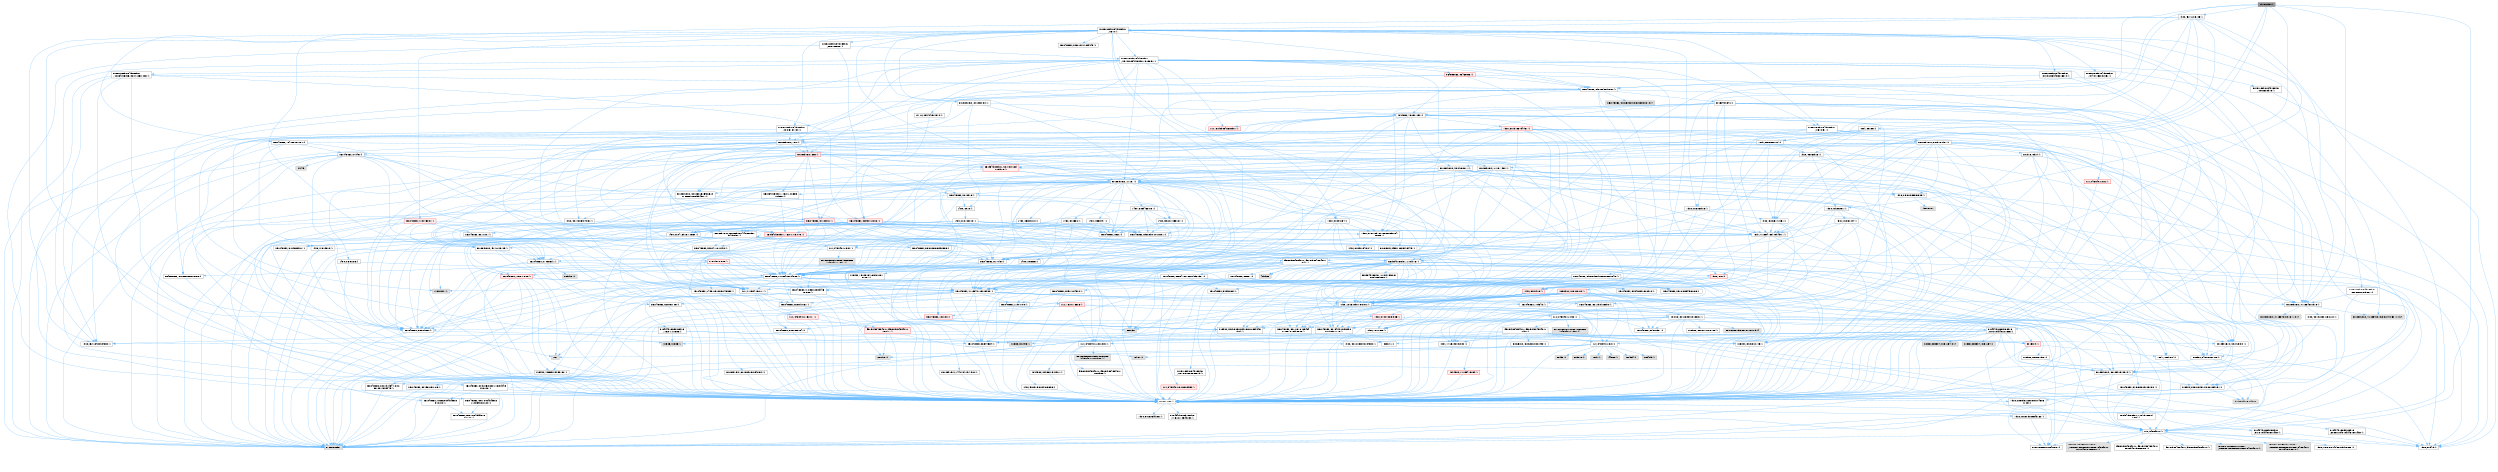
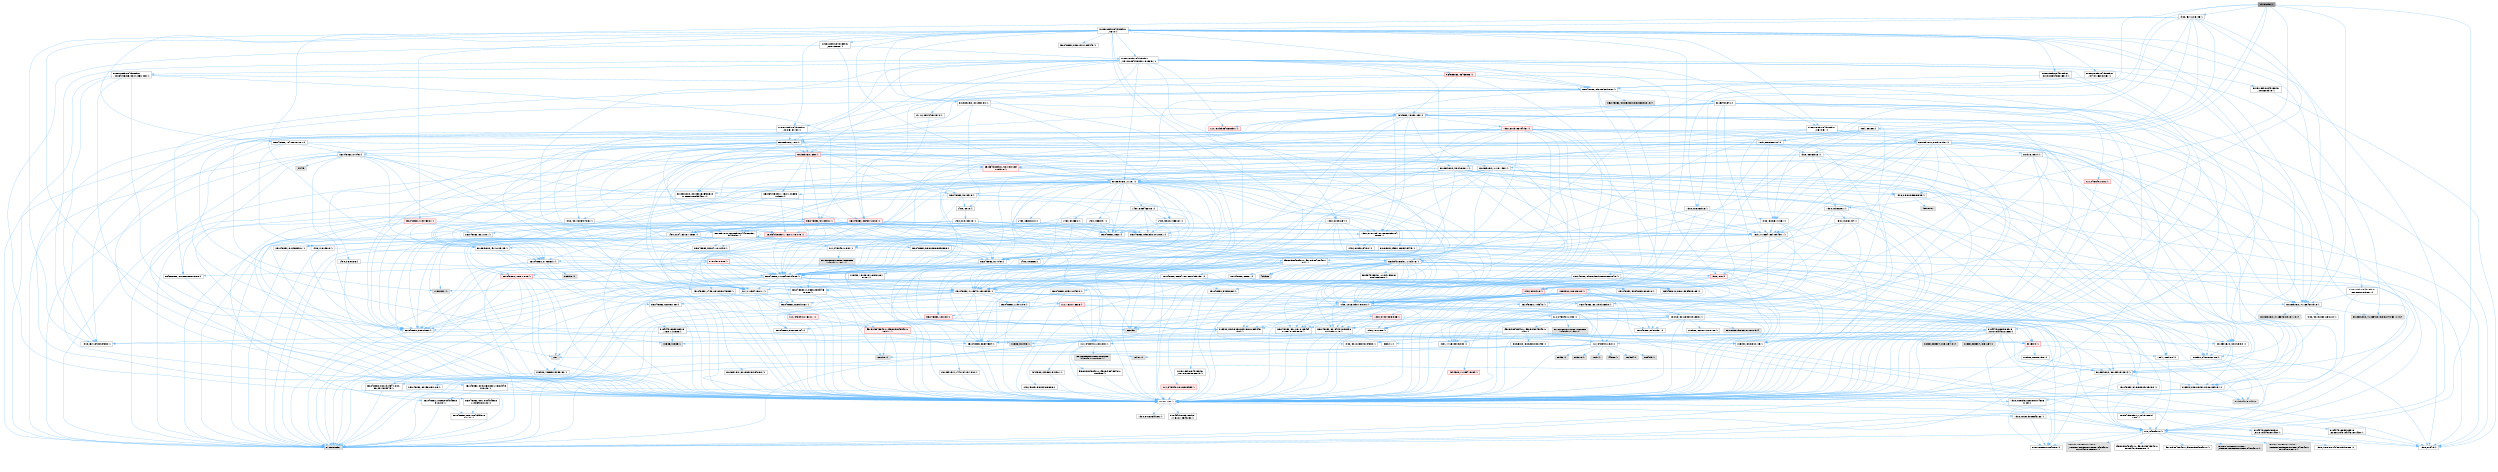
edge "GenericPlatform/GenericPlatform Math.h" -> "HAL/PlatformCrt.h": now "Concepts/GetTypeHashable.h" -> "HAL/PlatformCrt.h"
edge "Serialization/Archive.h" -> "CoreFwd.h": added
node "Templates/RemoveReference.h": label "Templates/RemoveReference.h" -> "StableSort/RemoveReference.h"
edge "String/FormatStringSan.h" -> "Traits/IsTString.h": now "CoreFwd.h" -> "Traits/IsTString.h"
